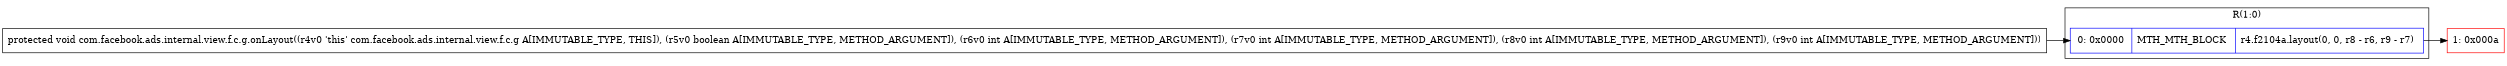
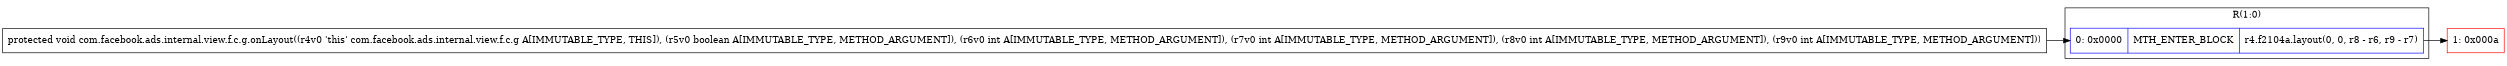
node "0: 0x0000": text "MTH_MTH_BLOCK" -> "MTH_ENTER_BLOCK"
